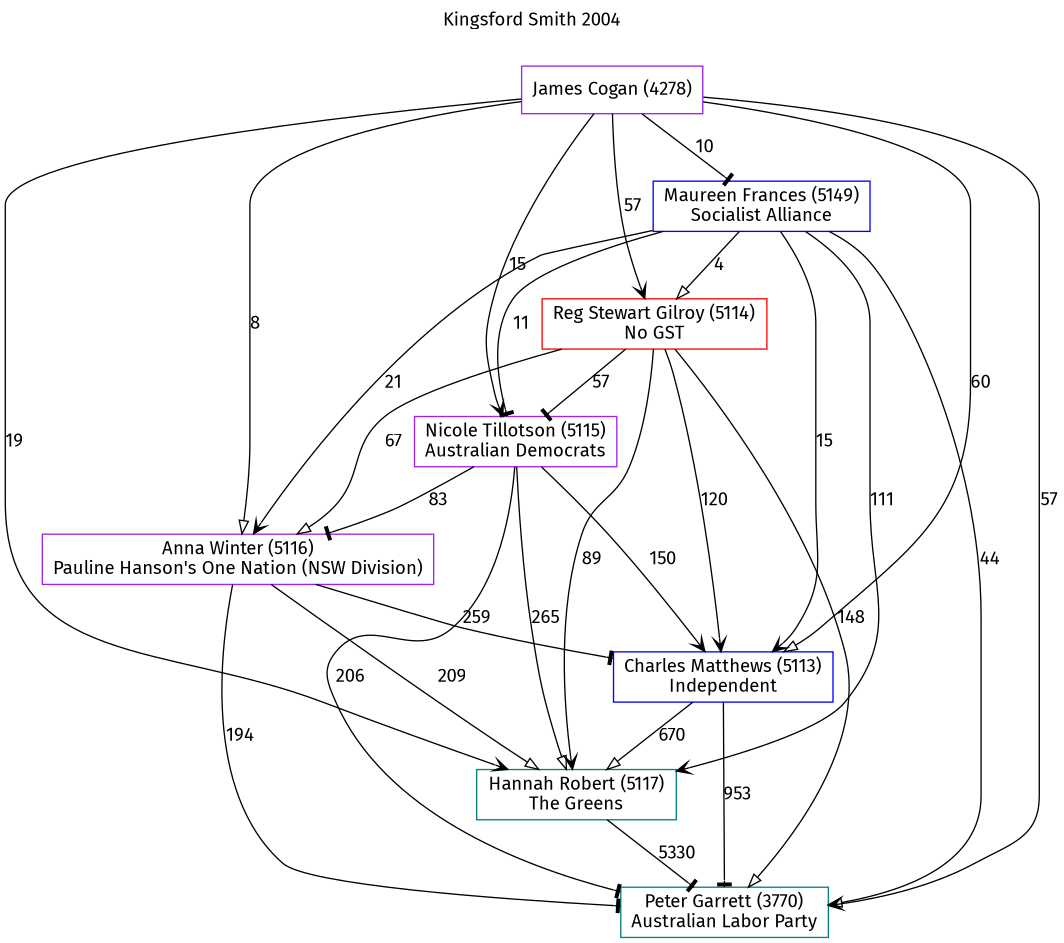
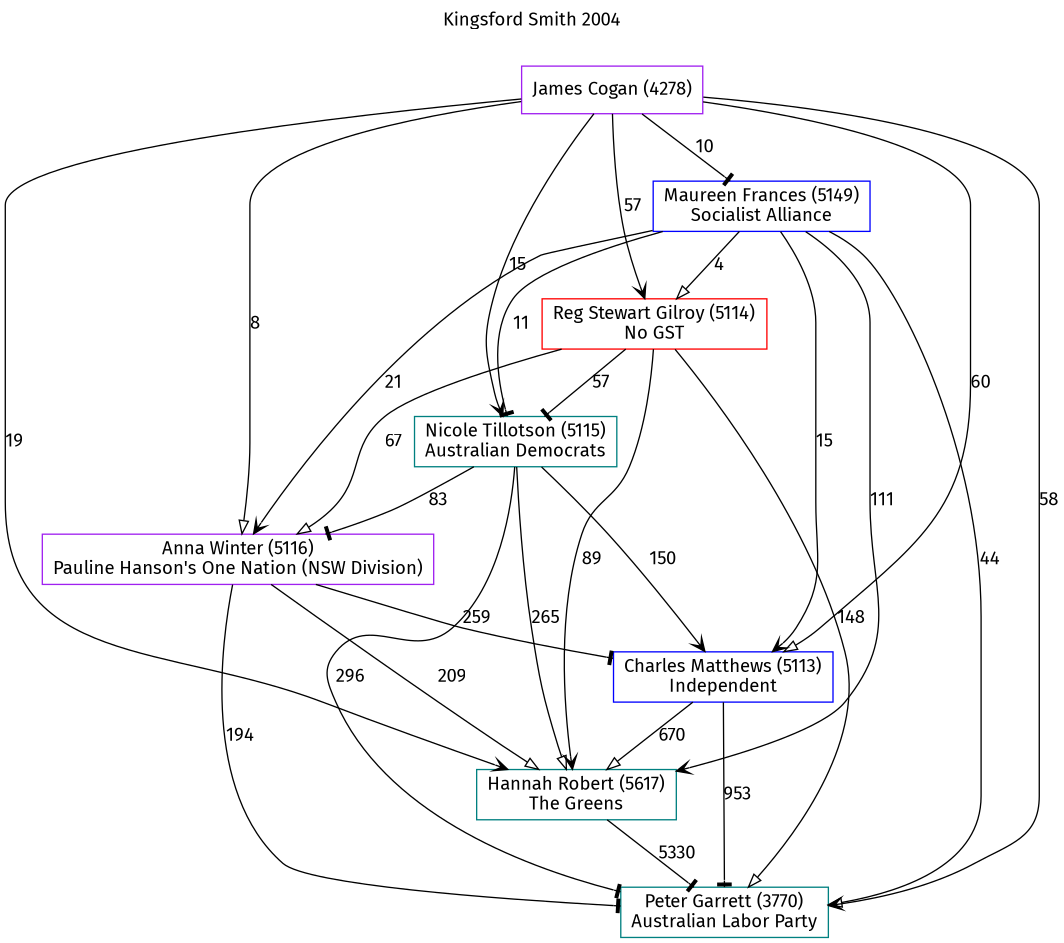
node "Nicole Tillotson (5115) Australian Democrats": color purple -> teal
edge "Reg Stewart Gilroy (5114) No GST" -> "Charles Matthews (5113) Independent": removed, label "120"
edge "James Cogan (4278)" -> "Peter Garrett (3770) Australian Labor Party": label "57" -> "58"
edge "Nicole Tillotson (5115) Australian Democrats" -> "Peter Garrett (3770) Australian Labor Party": label "206" -> "296"
node "Hannah Robert (5117) The Greens": label "Hannah Robert (5117) The Greens" -> "Hannah Robert (5617) The Greens"
